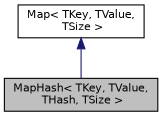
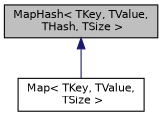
edge "MapHash< TKey, TValue, THash, TSize >" -> "Map< TKey, TValue, TSize >": reversed
